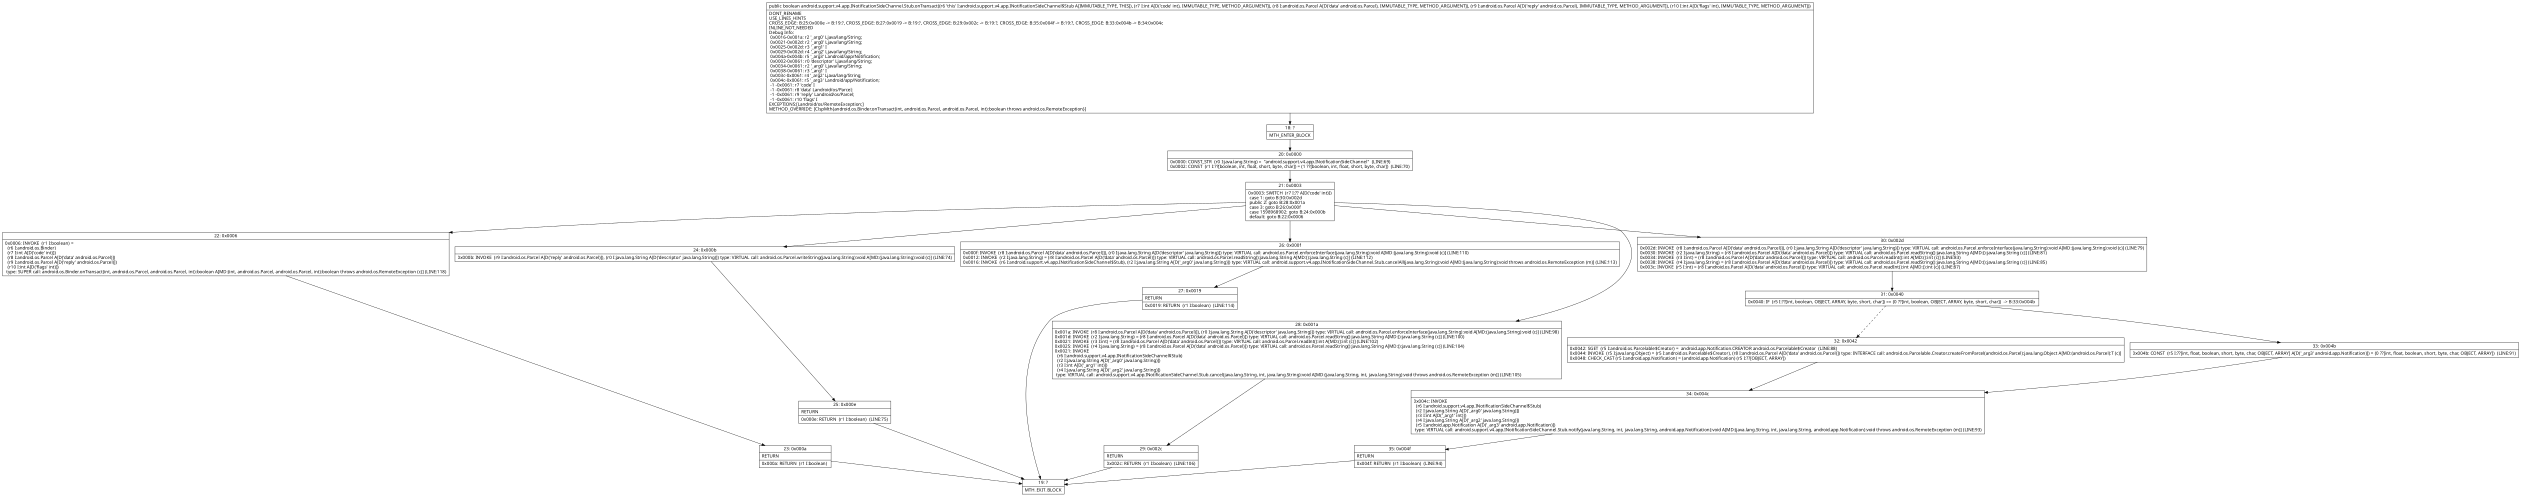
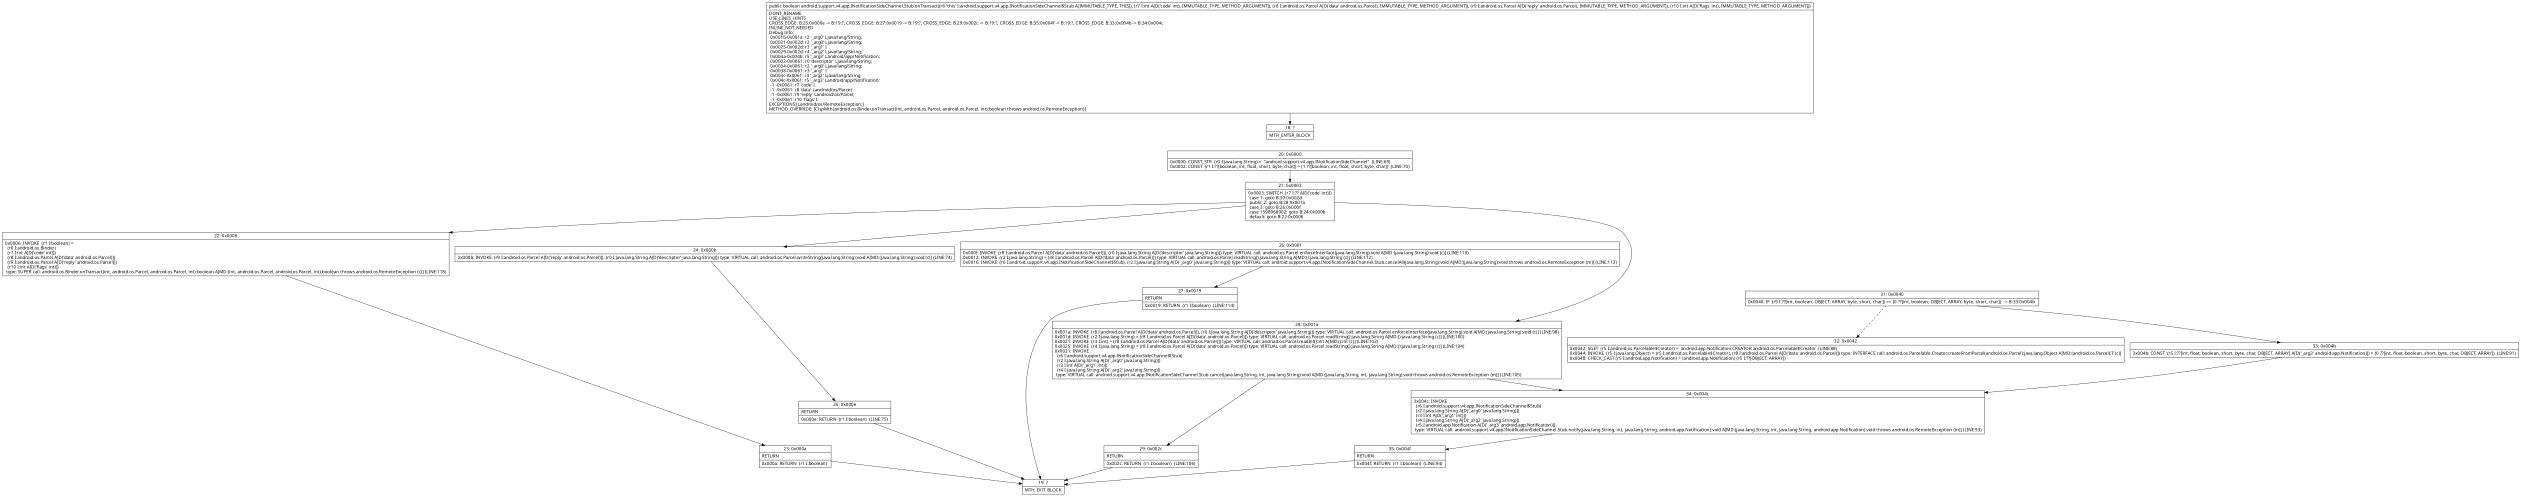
edge "18: ?" -> "20: 0x0000": removed
edge "21: 0x0003" -> "26: 0x000f": removed
node "30: 0x002d": removed
edge "32: 0x0042" -> "34: 0x004c": now "28: 0x001a" -> "34: 0x004c"
